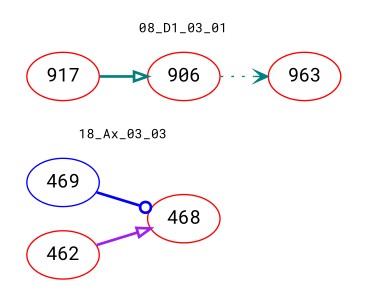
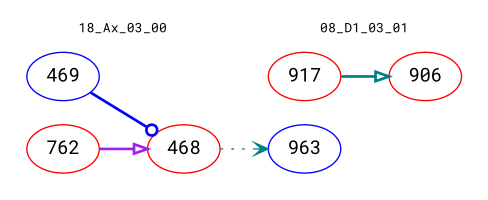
edge "906" -> "963": now "468" -> "963"
node "963": color red -> blue
cluster "18_Ax_03_03": label "18_Ax_03_03" -> "18_Ax_03_00"
node "462": label "462" -> "762"
